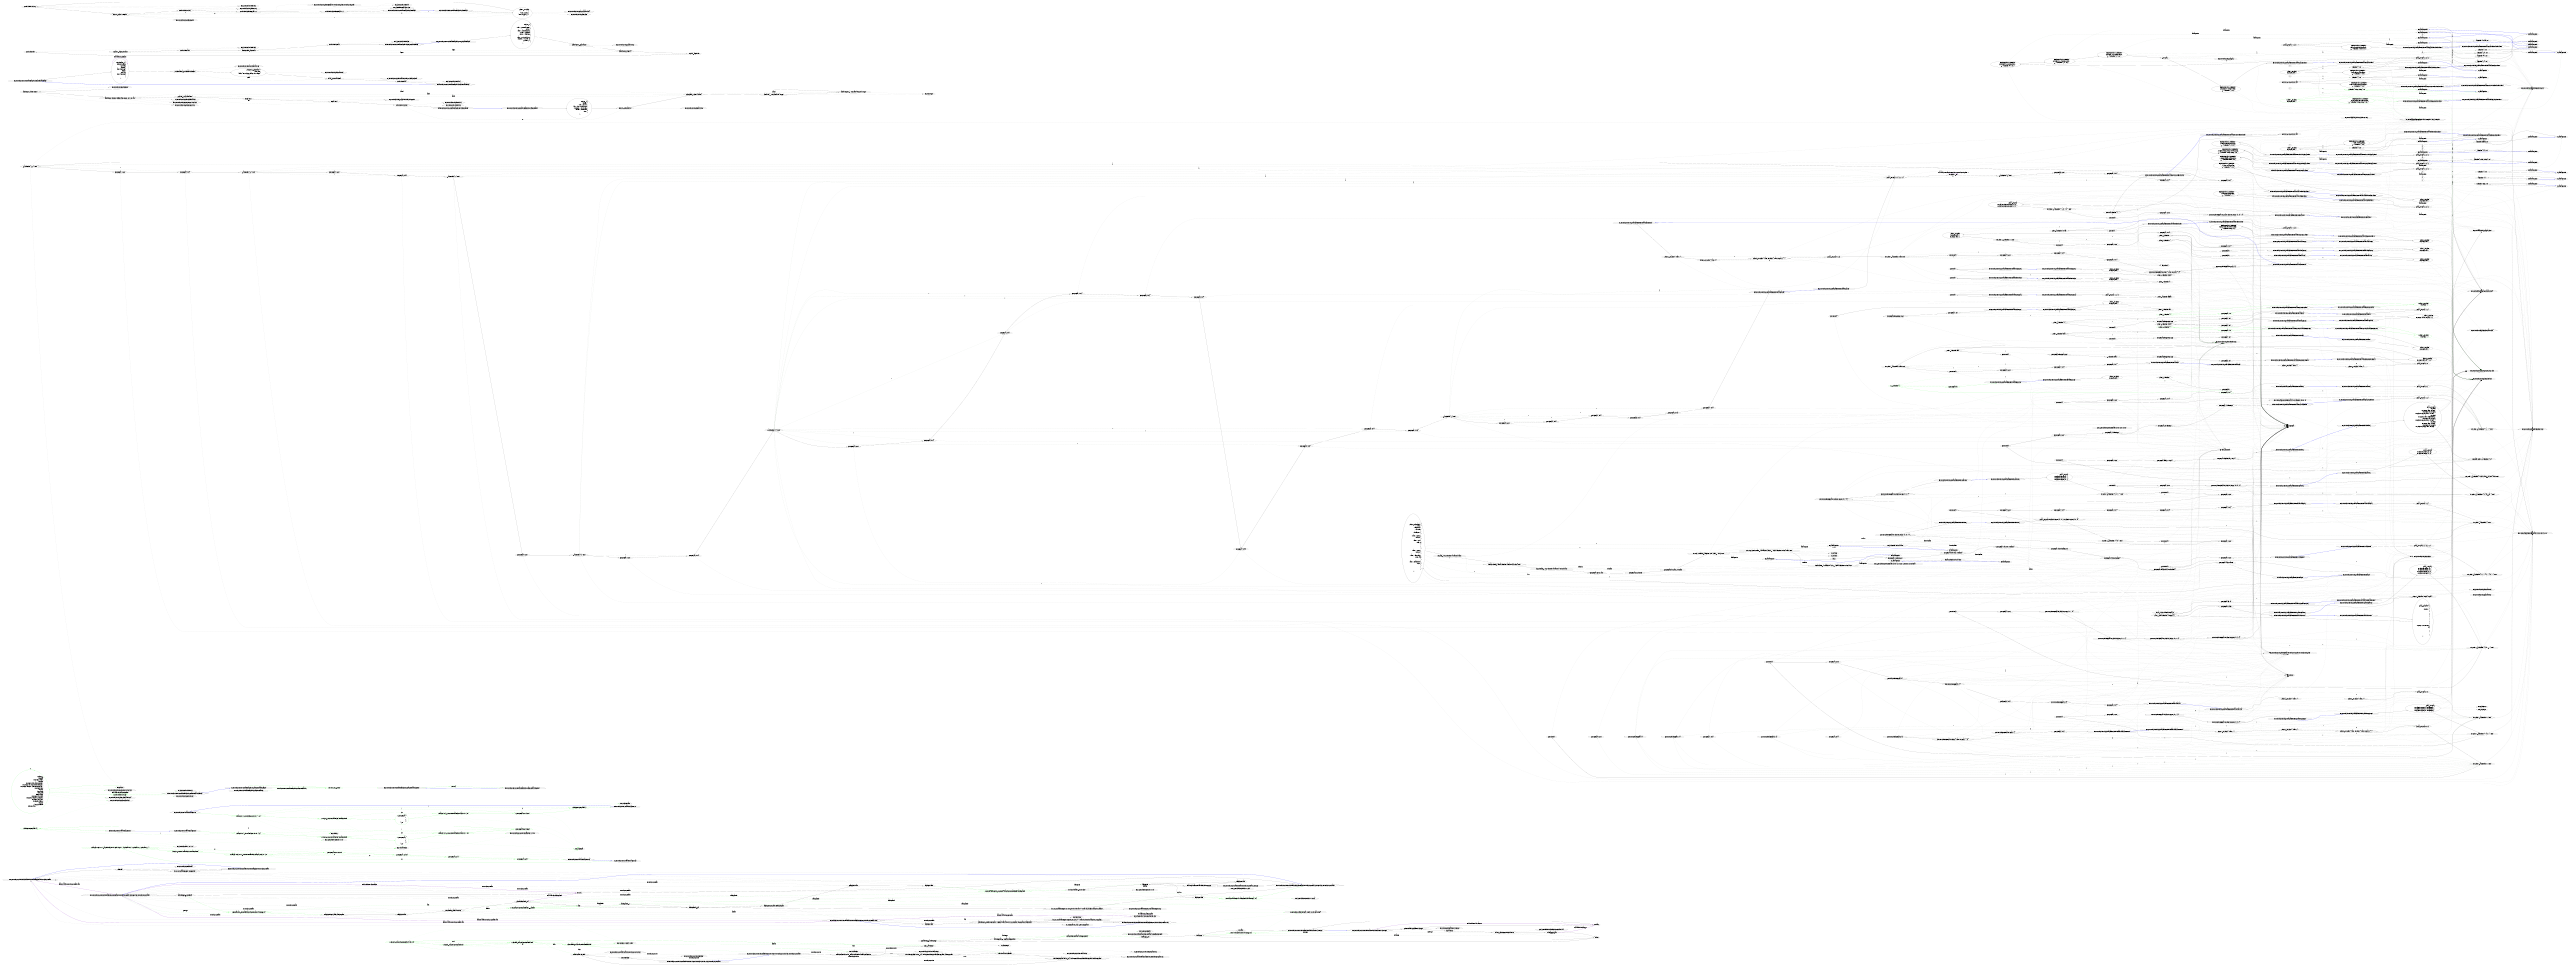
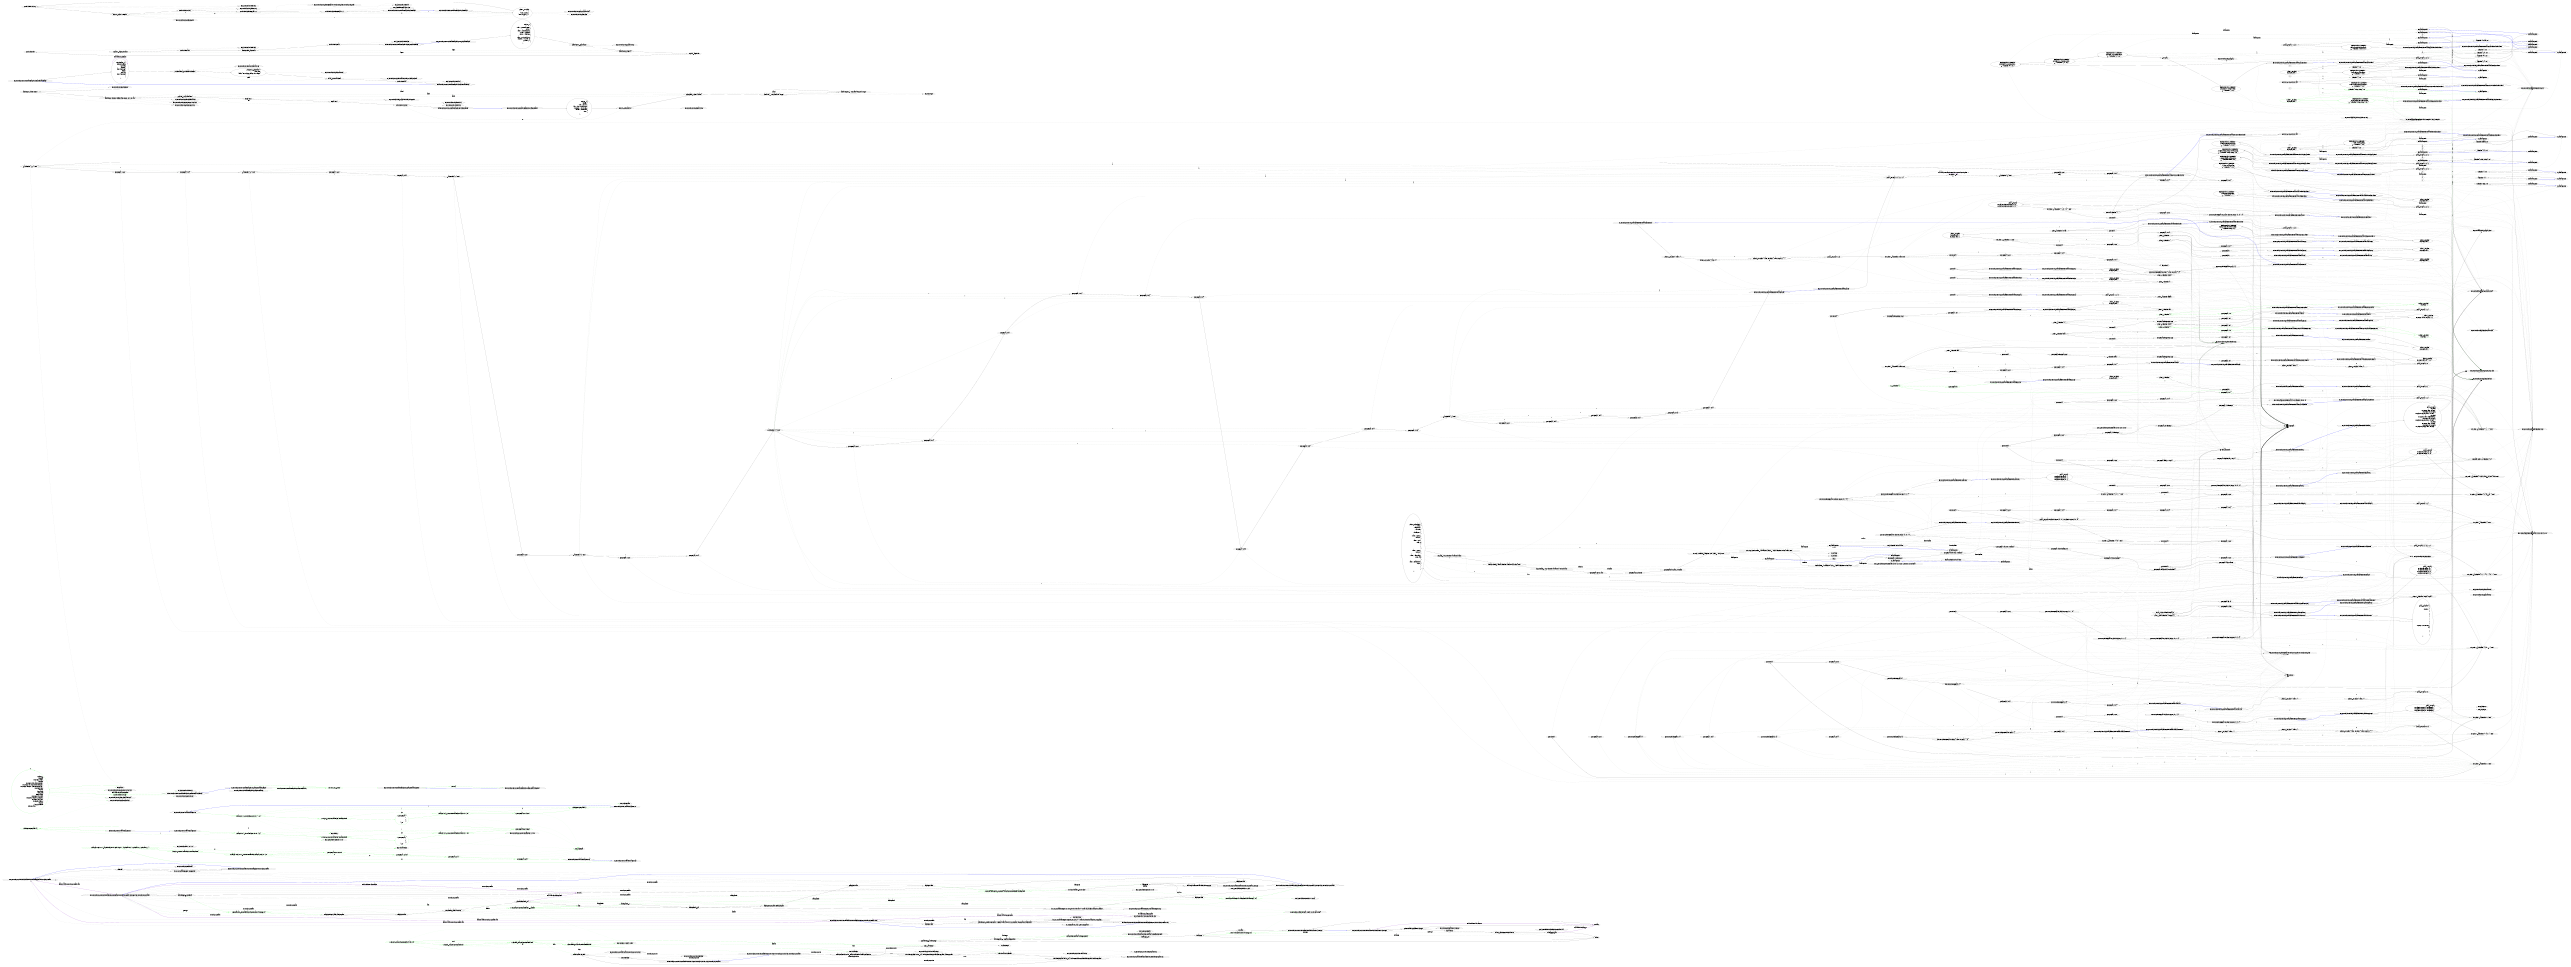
edge "t = a.SelectTokens(''[-3:]'').ToList()" -> "Assert.AreEqual(7, (int)t[0])": label "t" -> "string"
